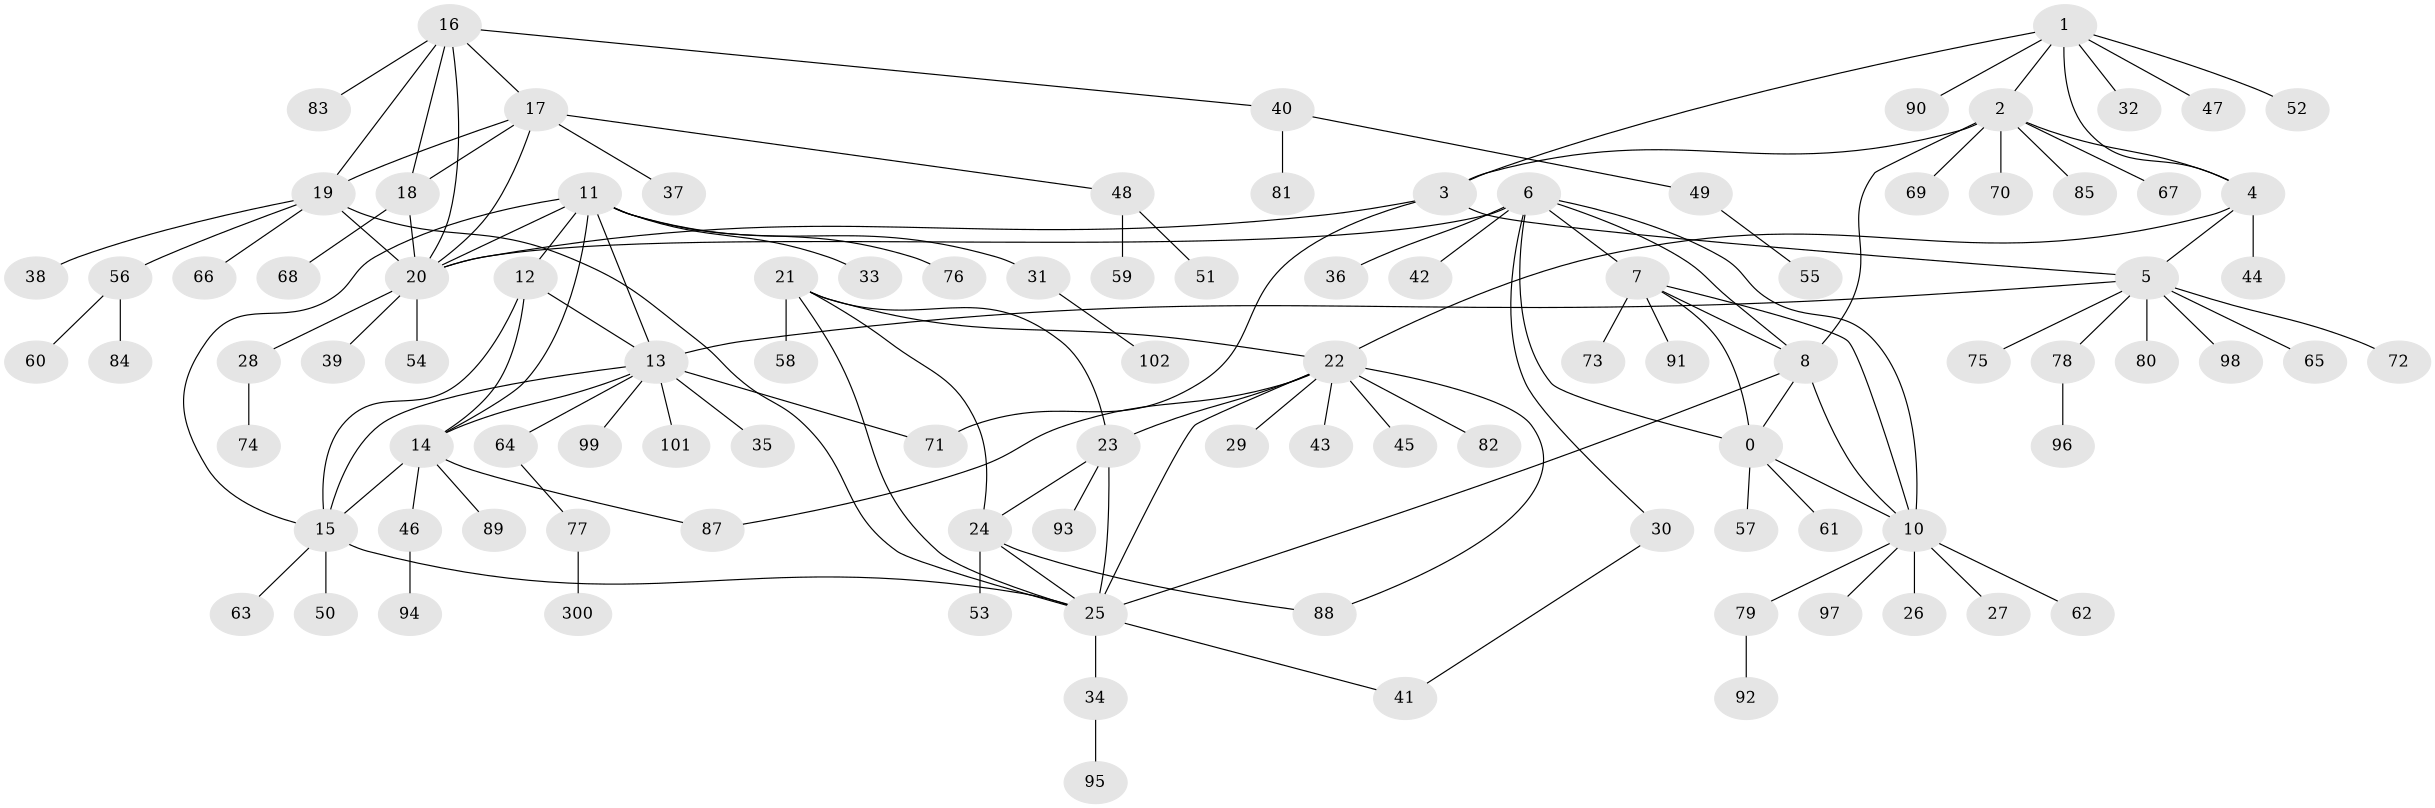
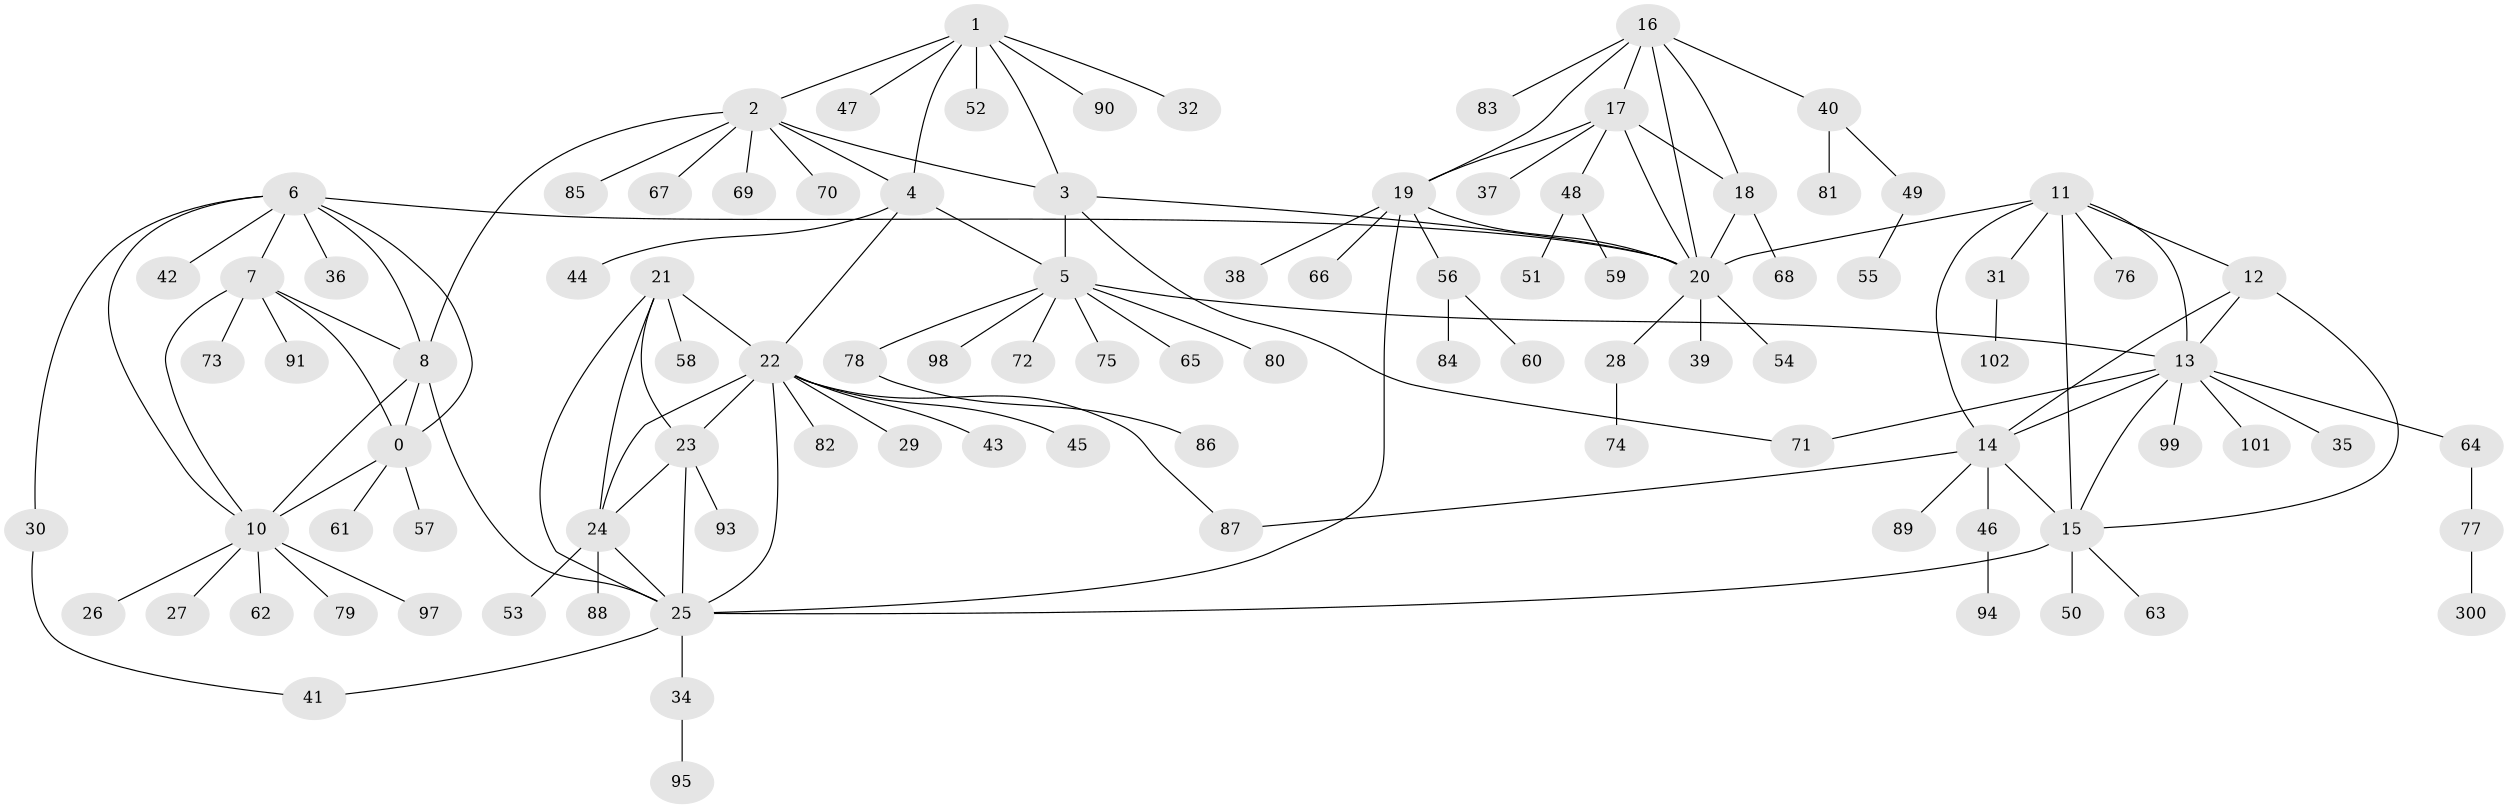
node "33": removed
node "96": label "96" -> "86"
edge "22" -- "88": now "22" -- "24"
node "92": removed
